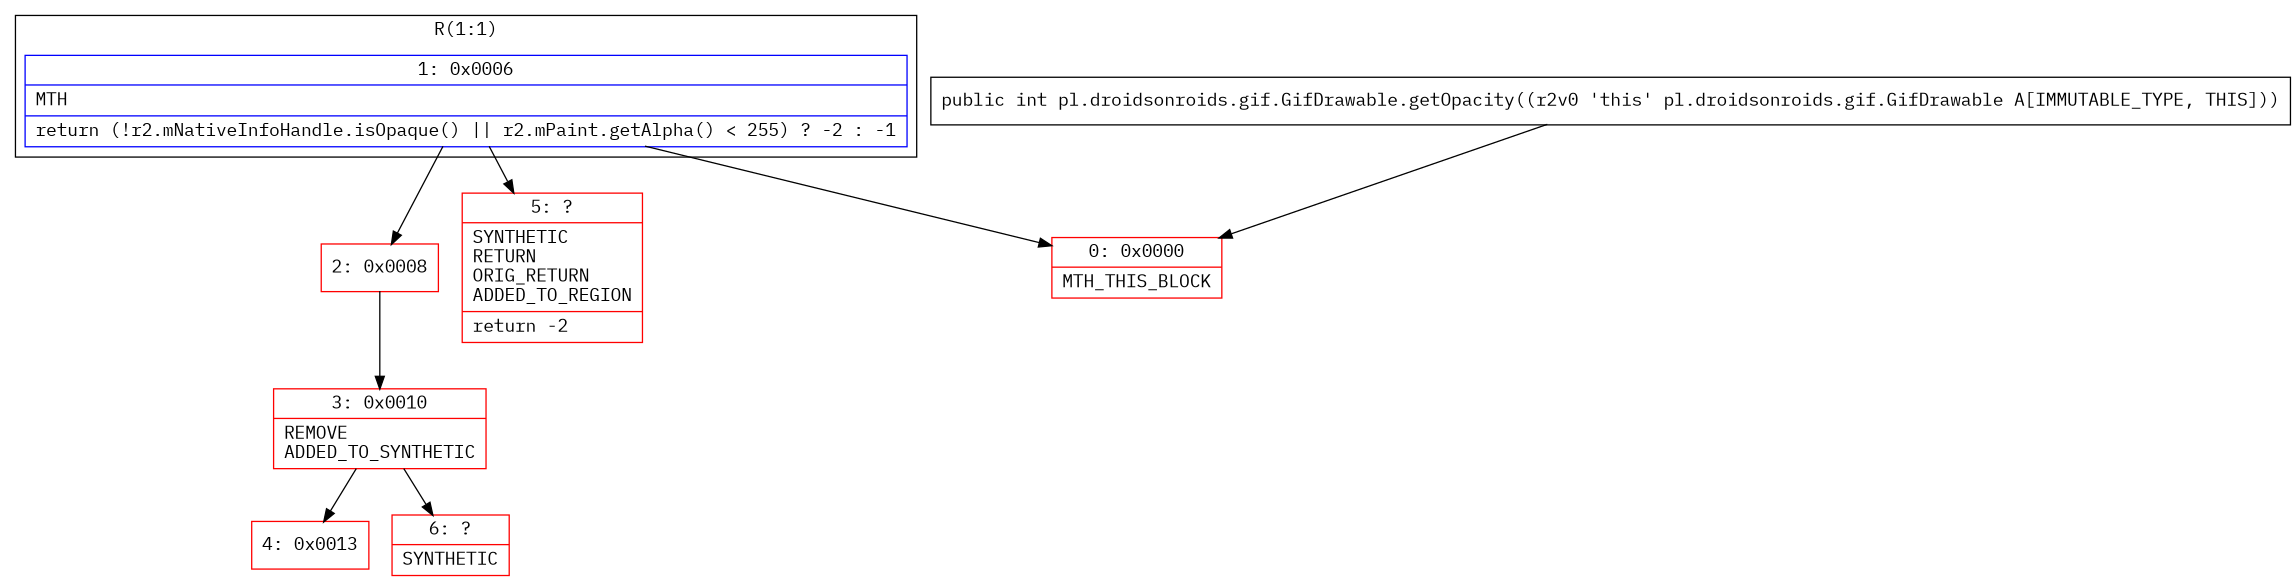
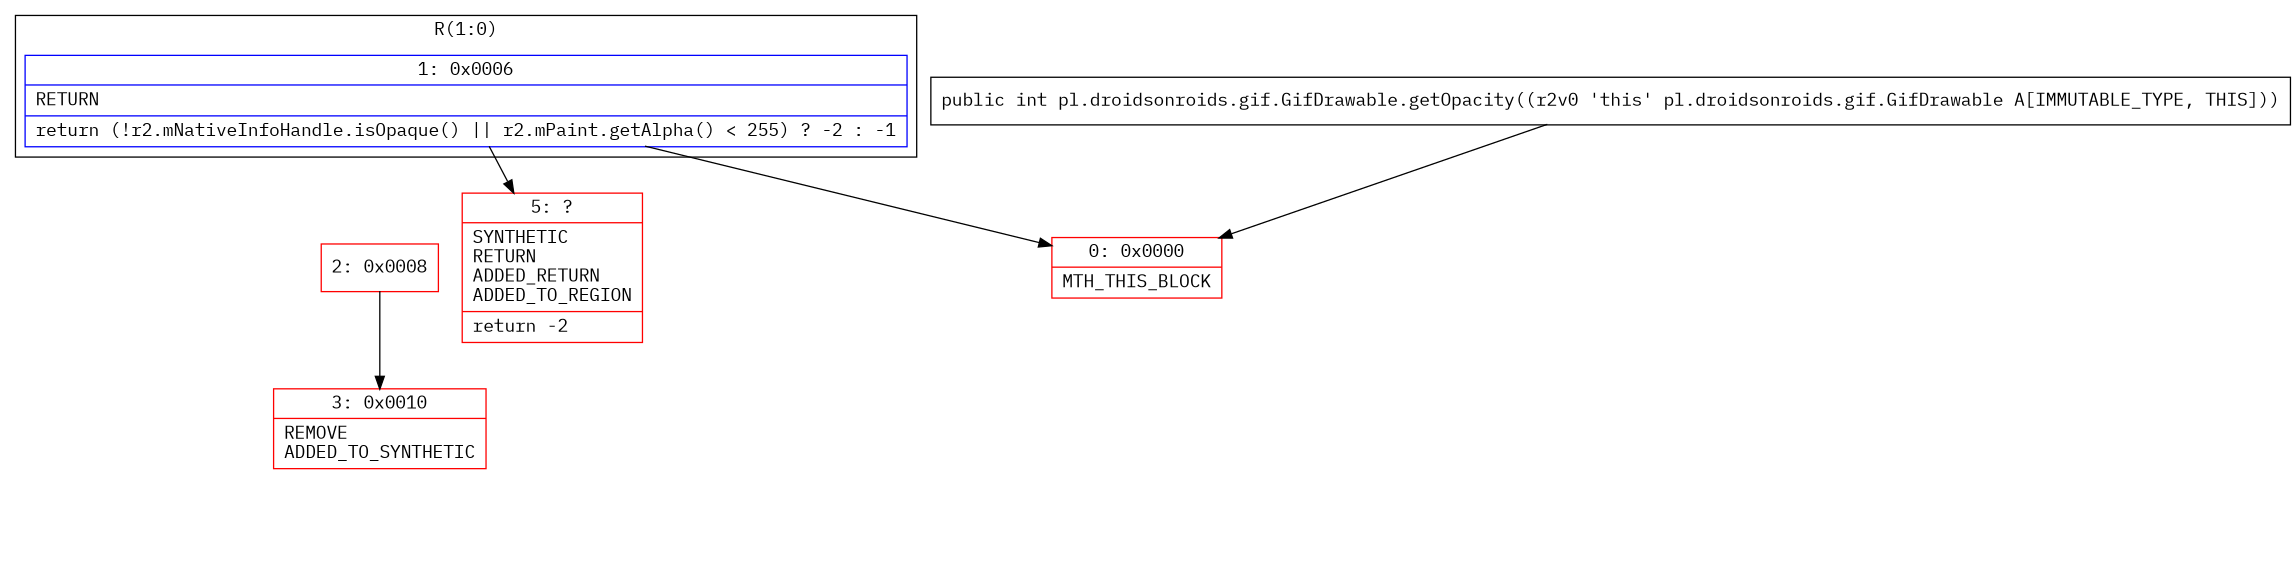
cluster "R(1:1)": label "R(1:1)" -> "R(1:0)"
node "1: 0x0006": text "MTH" -> "RETURN"
edge "1: 0x0006" -> "2: 0x0008": removed
node "5: ?": text "ORIG_RETURN" -> "ADDED_RETURN"
node "4: 0x0013": removed
node "6: ?": removed
